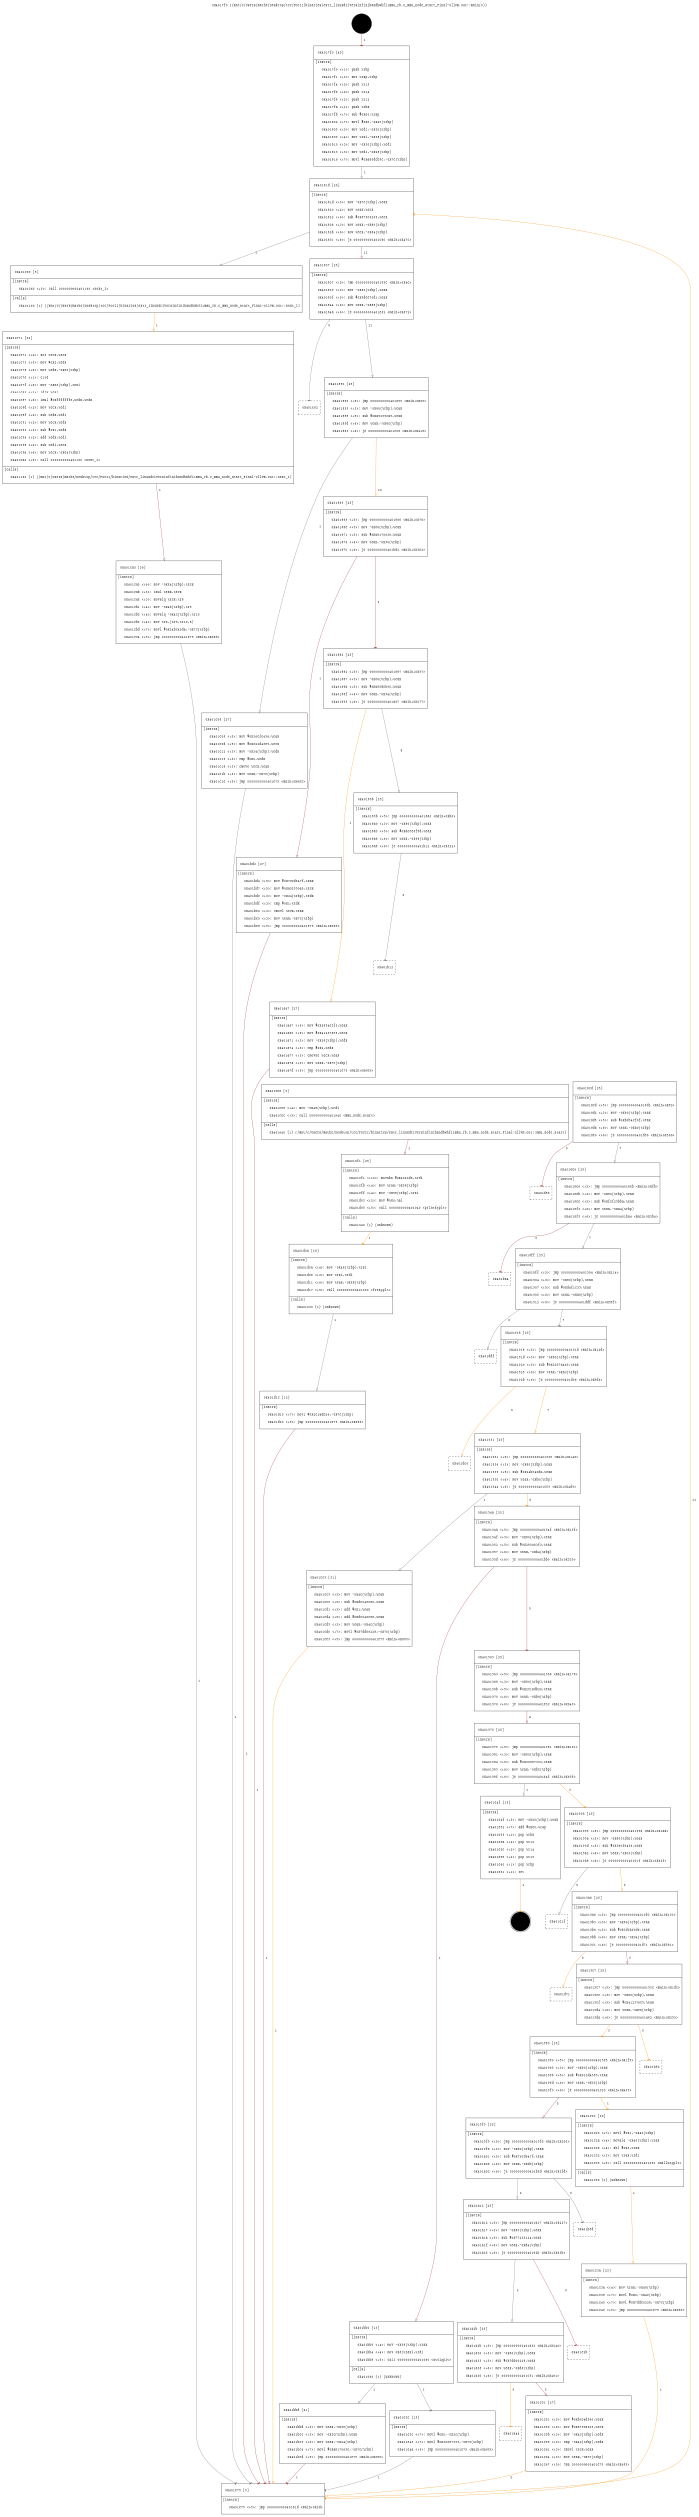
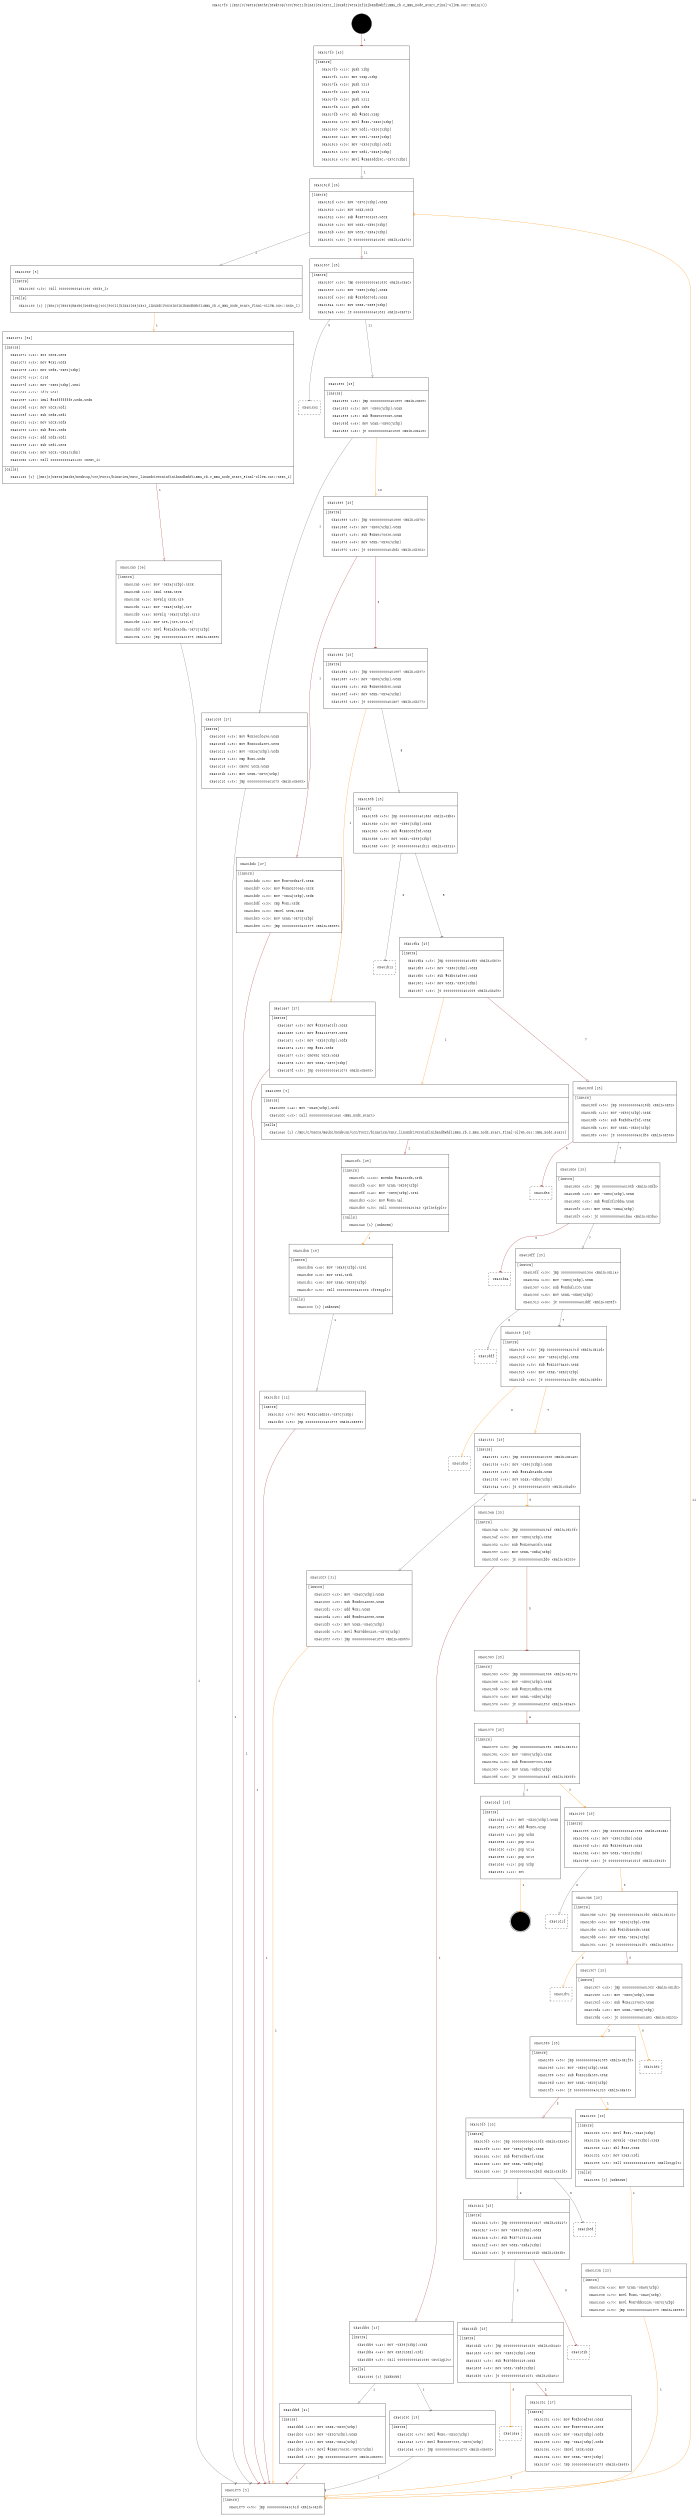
node "0x4018b4 [25]": added
